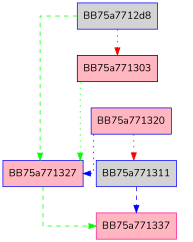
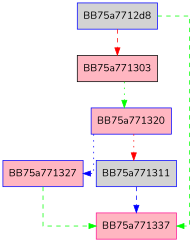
edge "BB75a7712d8" -> "BB75a771303": style dotted -> dashed
edge "BB75a7712d8" -> "BB75a771327": now "BB75a7712d8" -> "BB75a771337"
edge "BB75a771303" -> "BB75a771327": now "BB75a771303" -> "BB75a771320"
